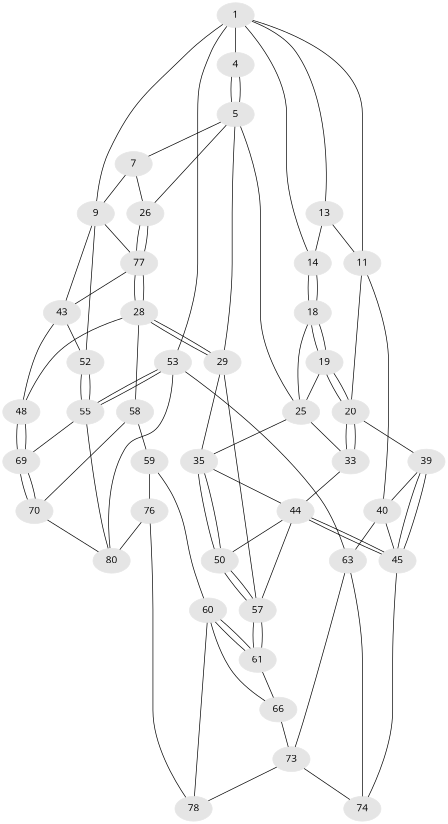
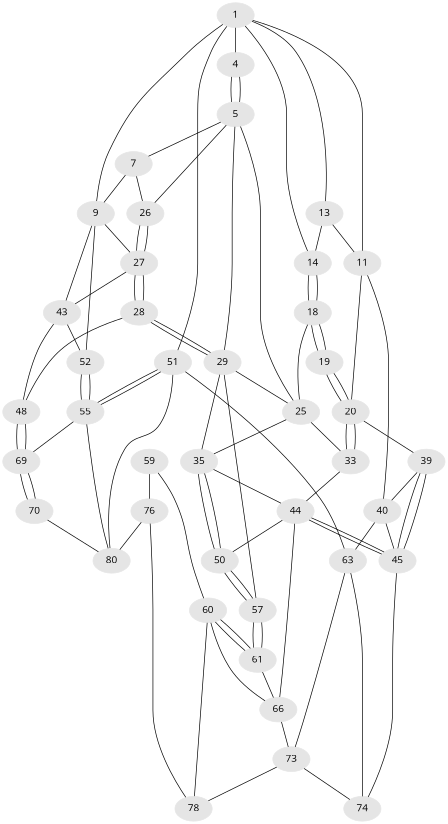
node "77": label "77" -> "27"
node "53": label "53" -> "51"
edge "19" -- "25": now "29" -- "25"
node "58": removed
edge "44" -- "57": now "44" -- "66"
